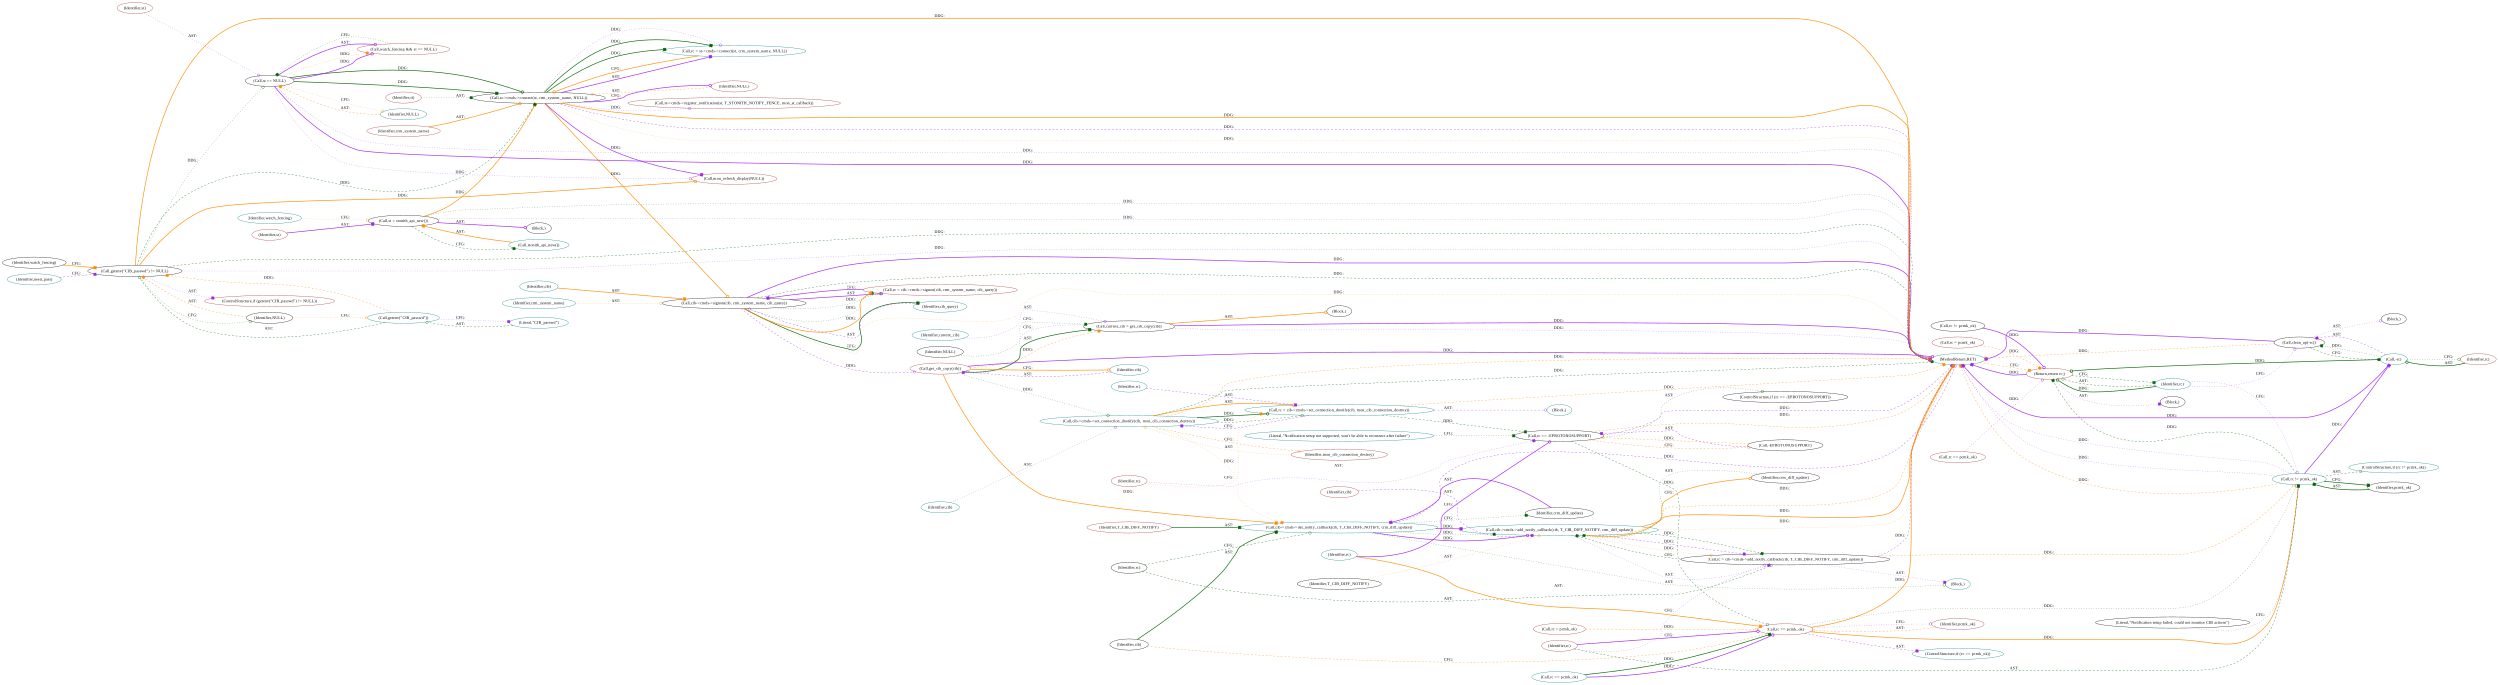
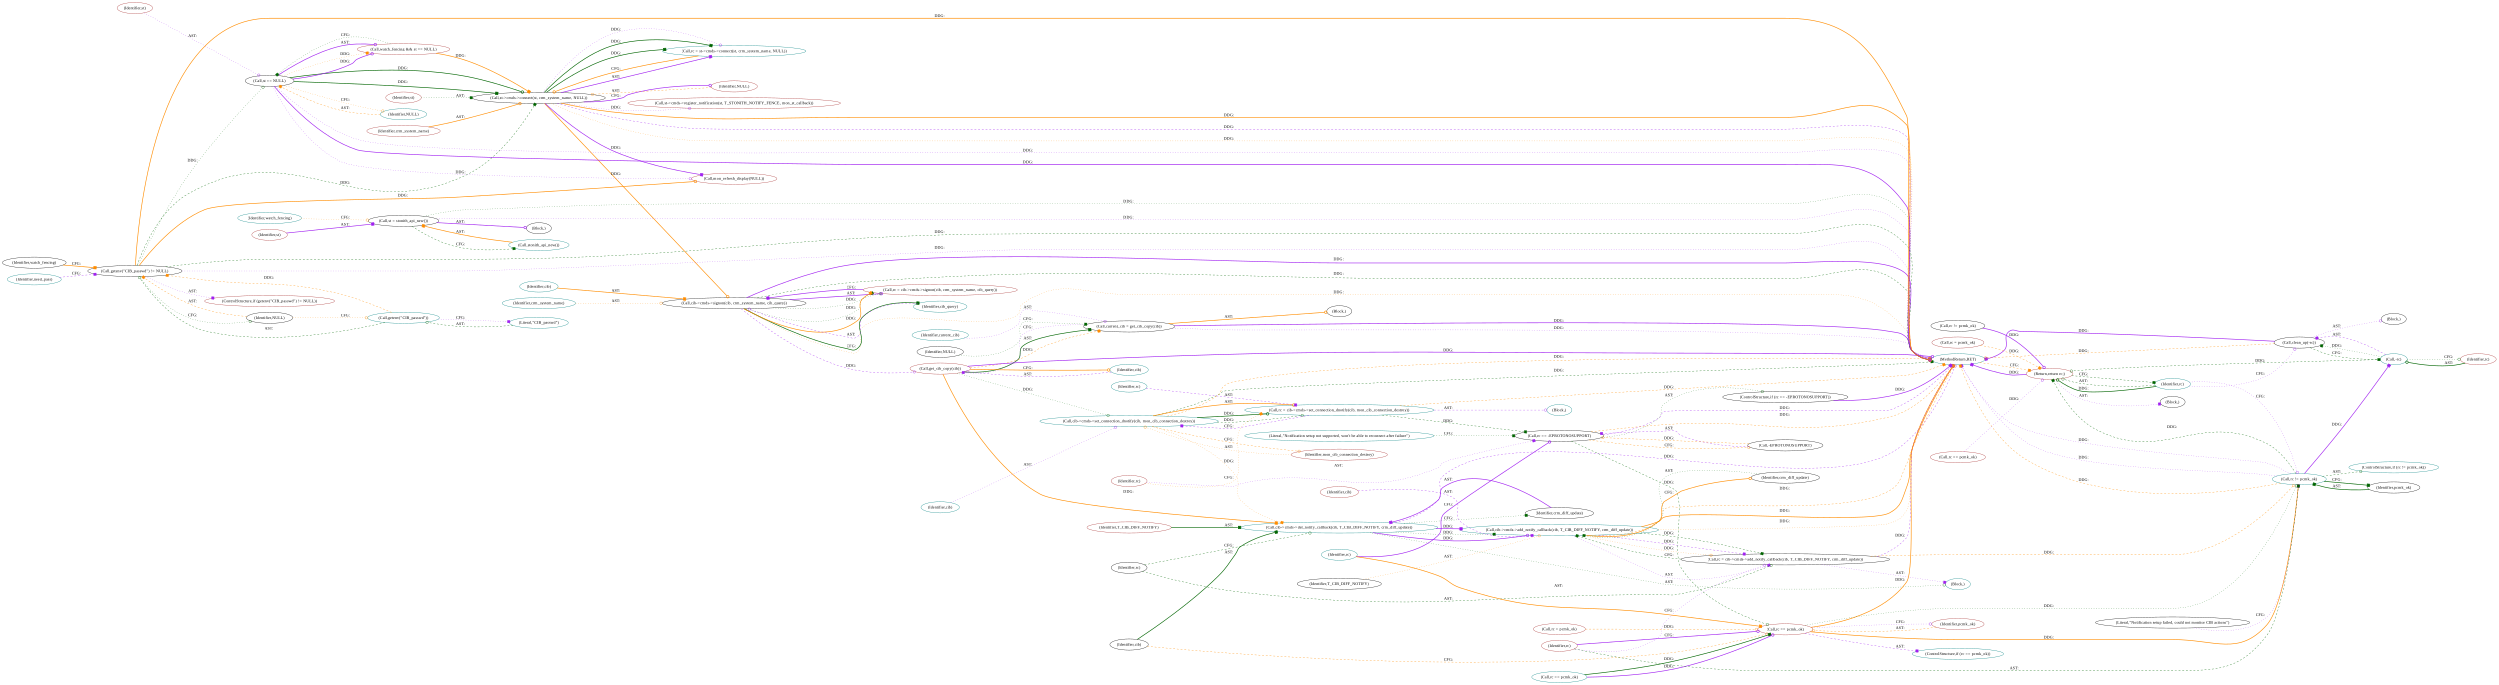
edge "(Call,st = stonith_api_new())" -> "(Call,st->cmds->connect(st, crm_system_name, NULL))": now "(Call,watch_fencing && st == NULL)" -> "(Call,st->cmds->connect(st, crm_system_name, NULL))"
edge "(Call,-rc)" -> "(Return,return rc;)": style bold -> dashed
edge "(Call,-rc)" -> "(MethodReturn,RET)": now "(ControlStructure,if (rc == -EPROTONOSUPPORT))" -> "(MethodReturn,RET)"
